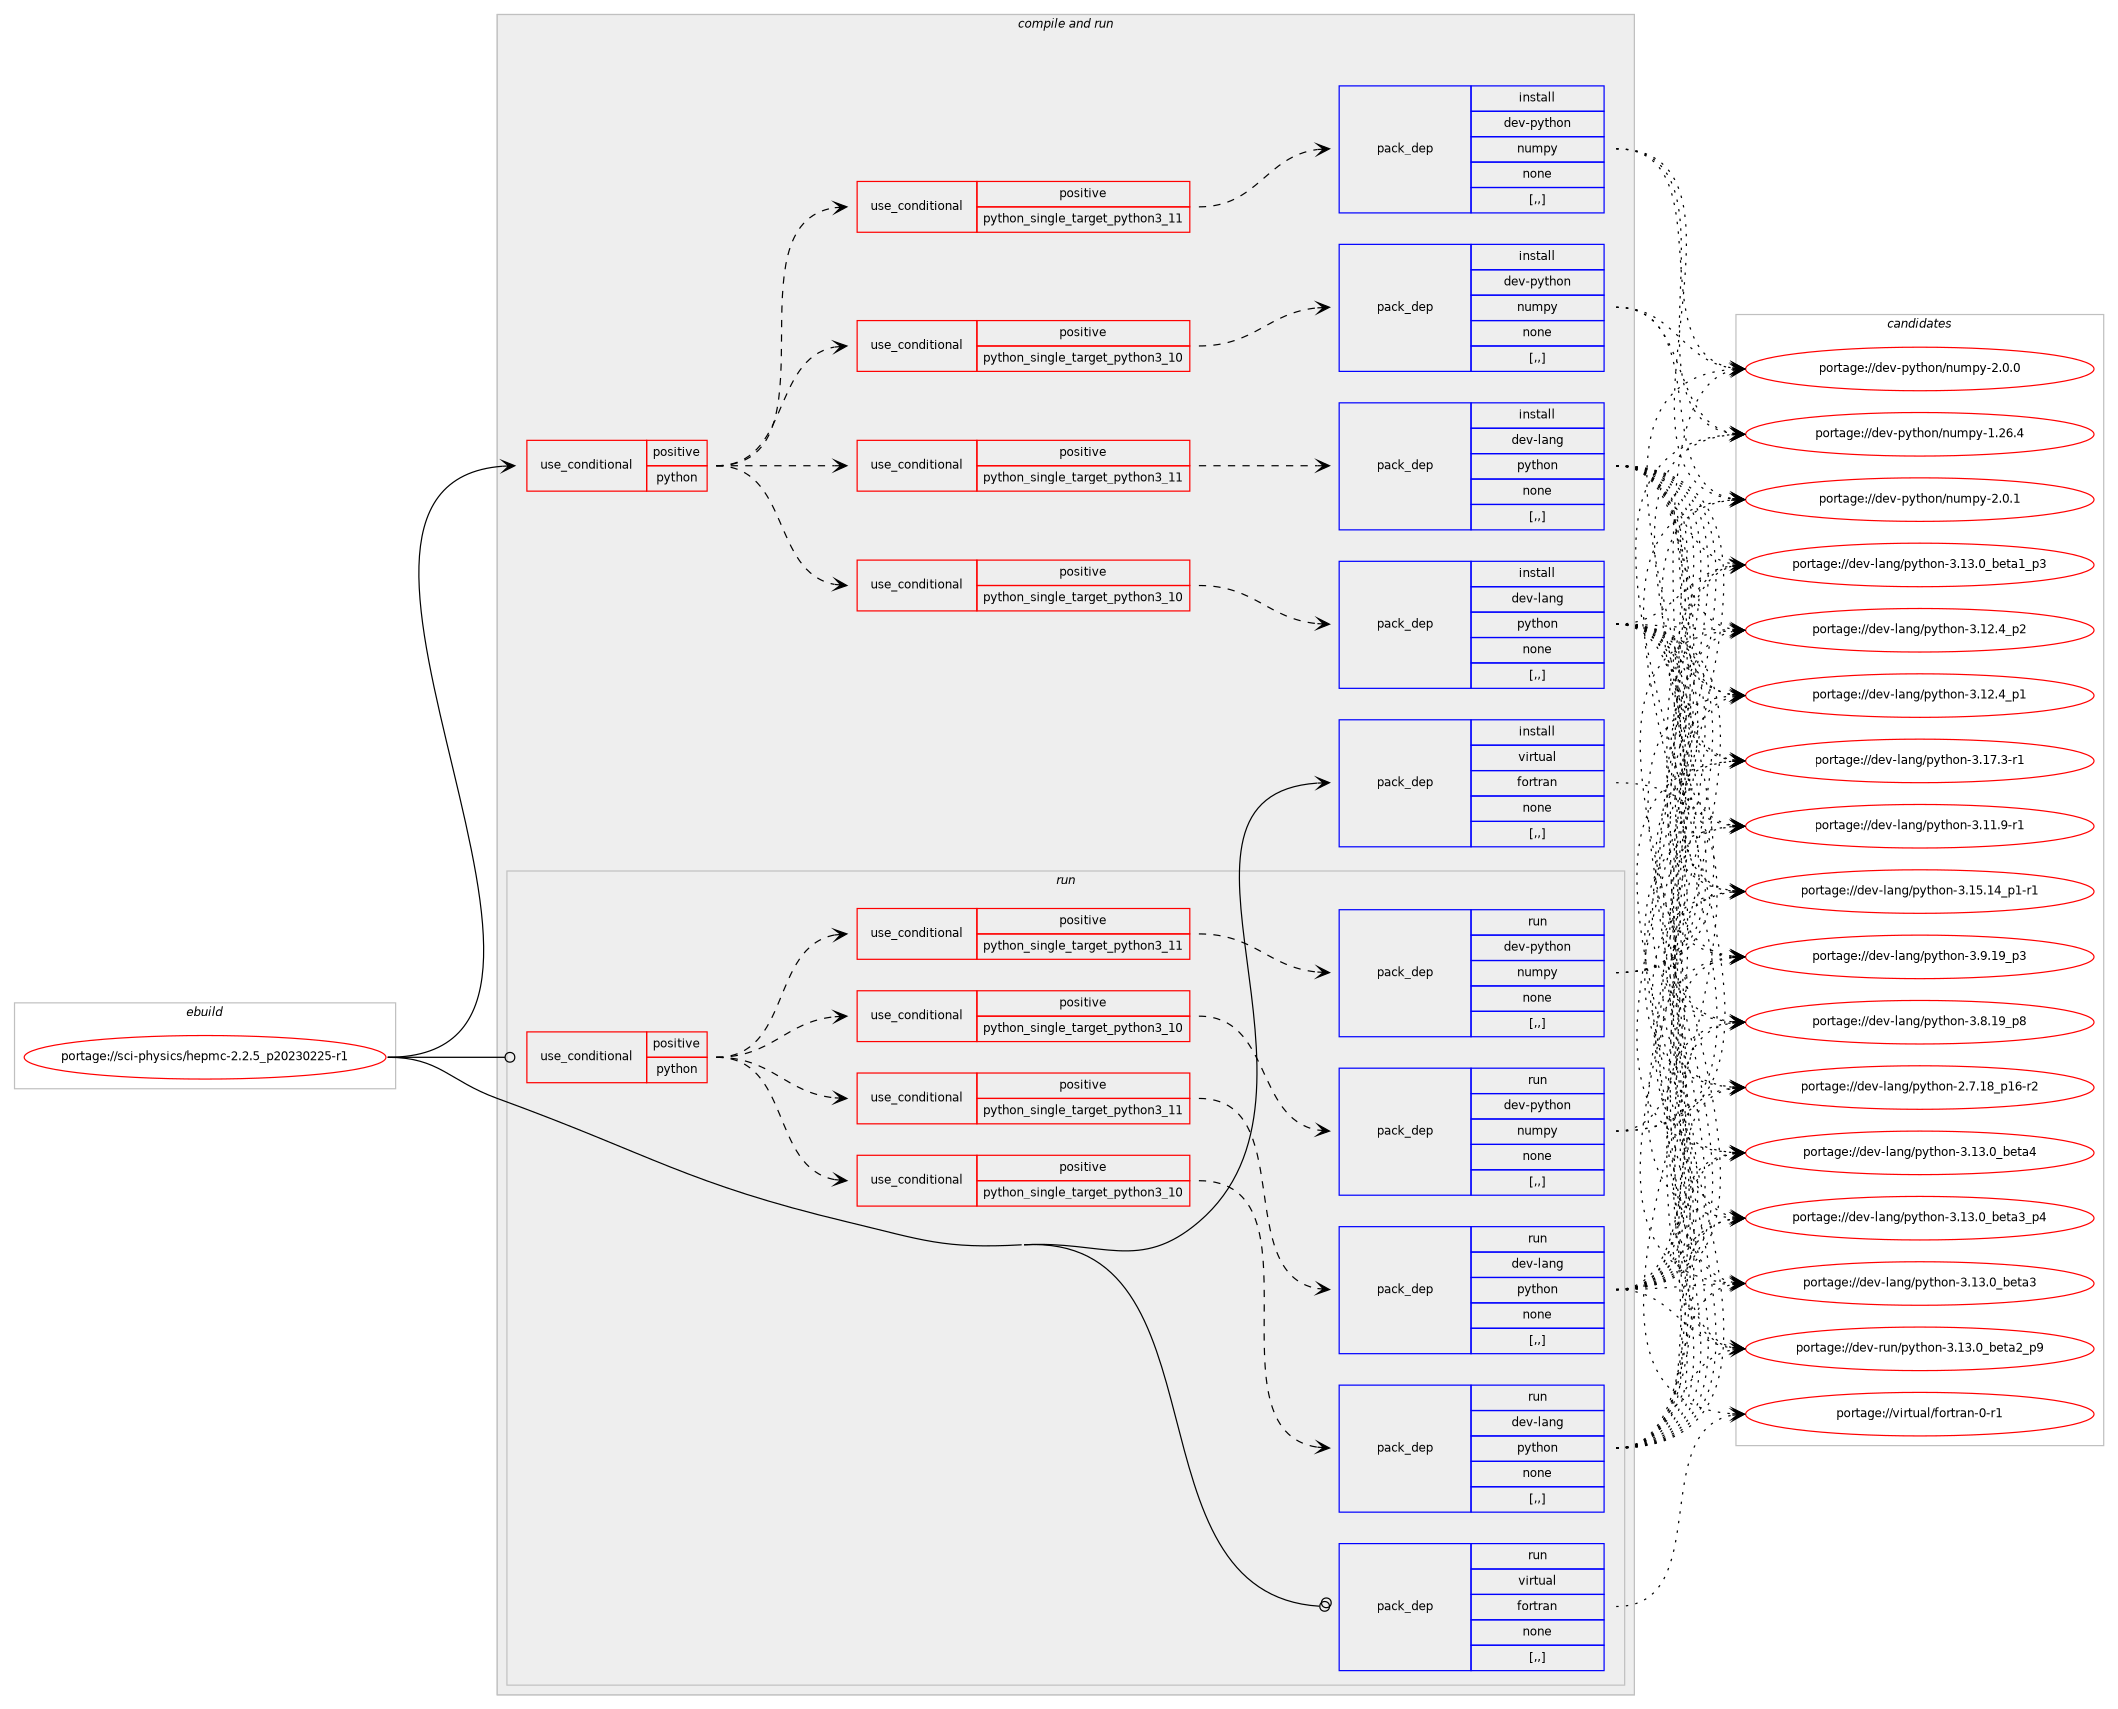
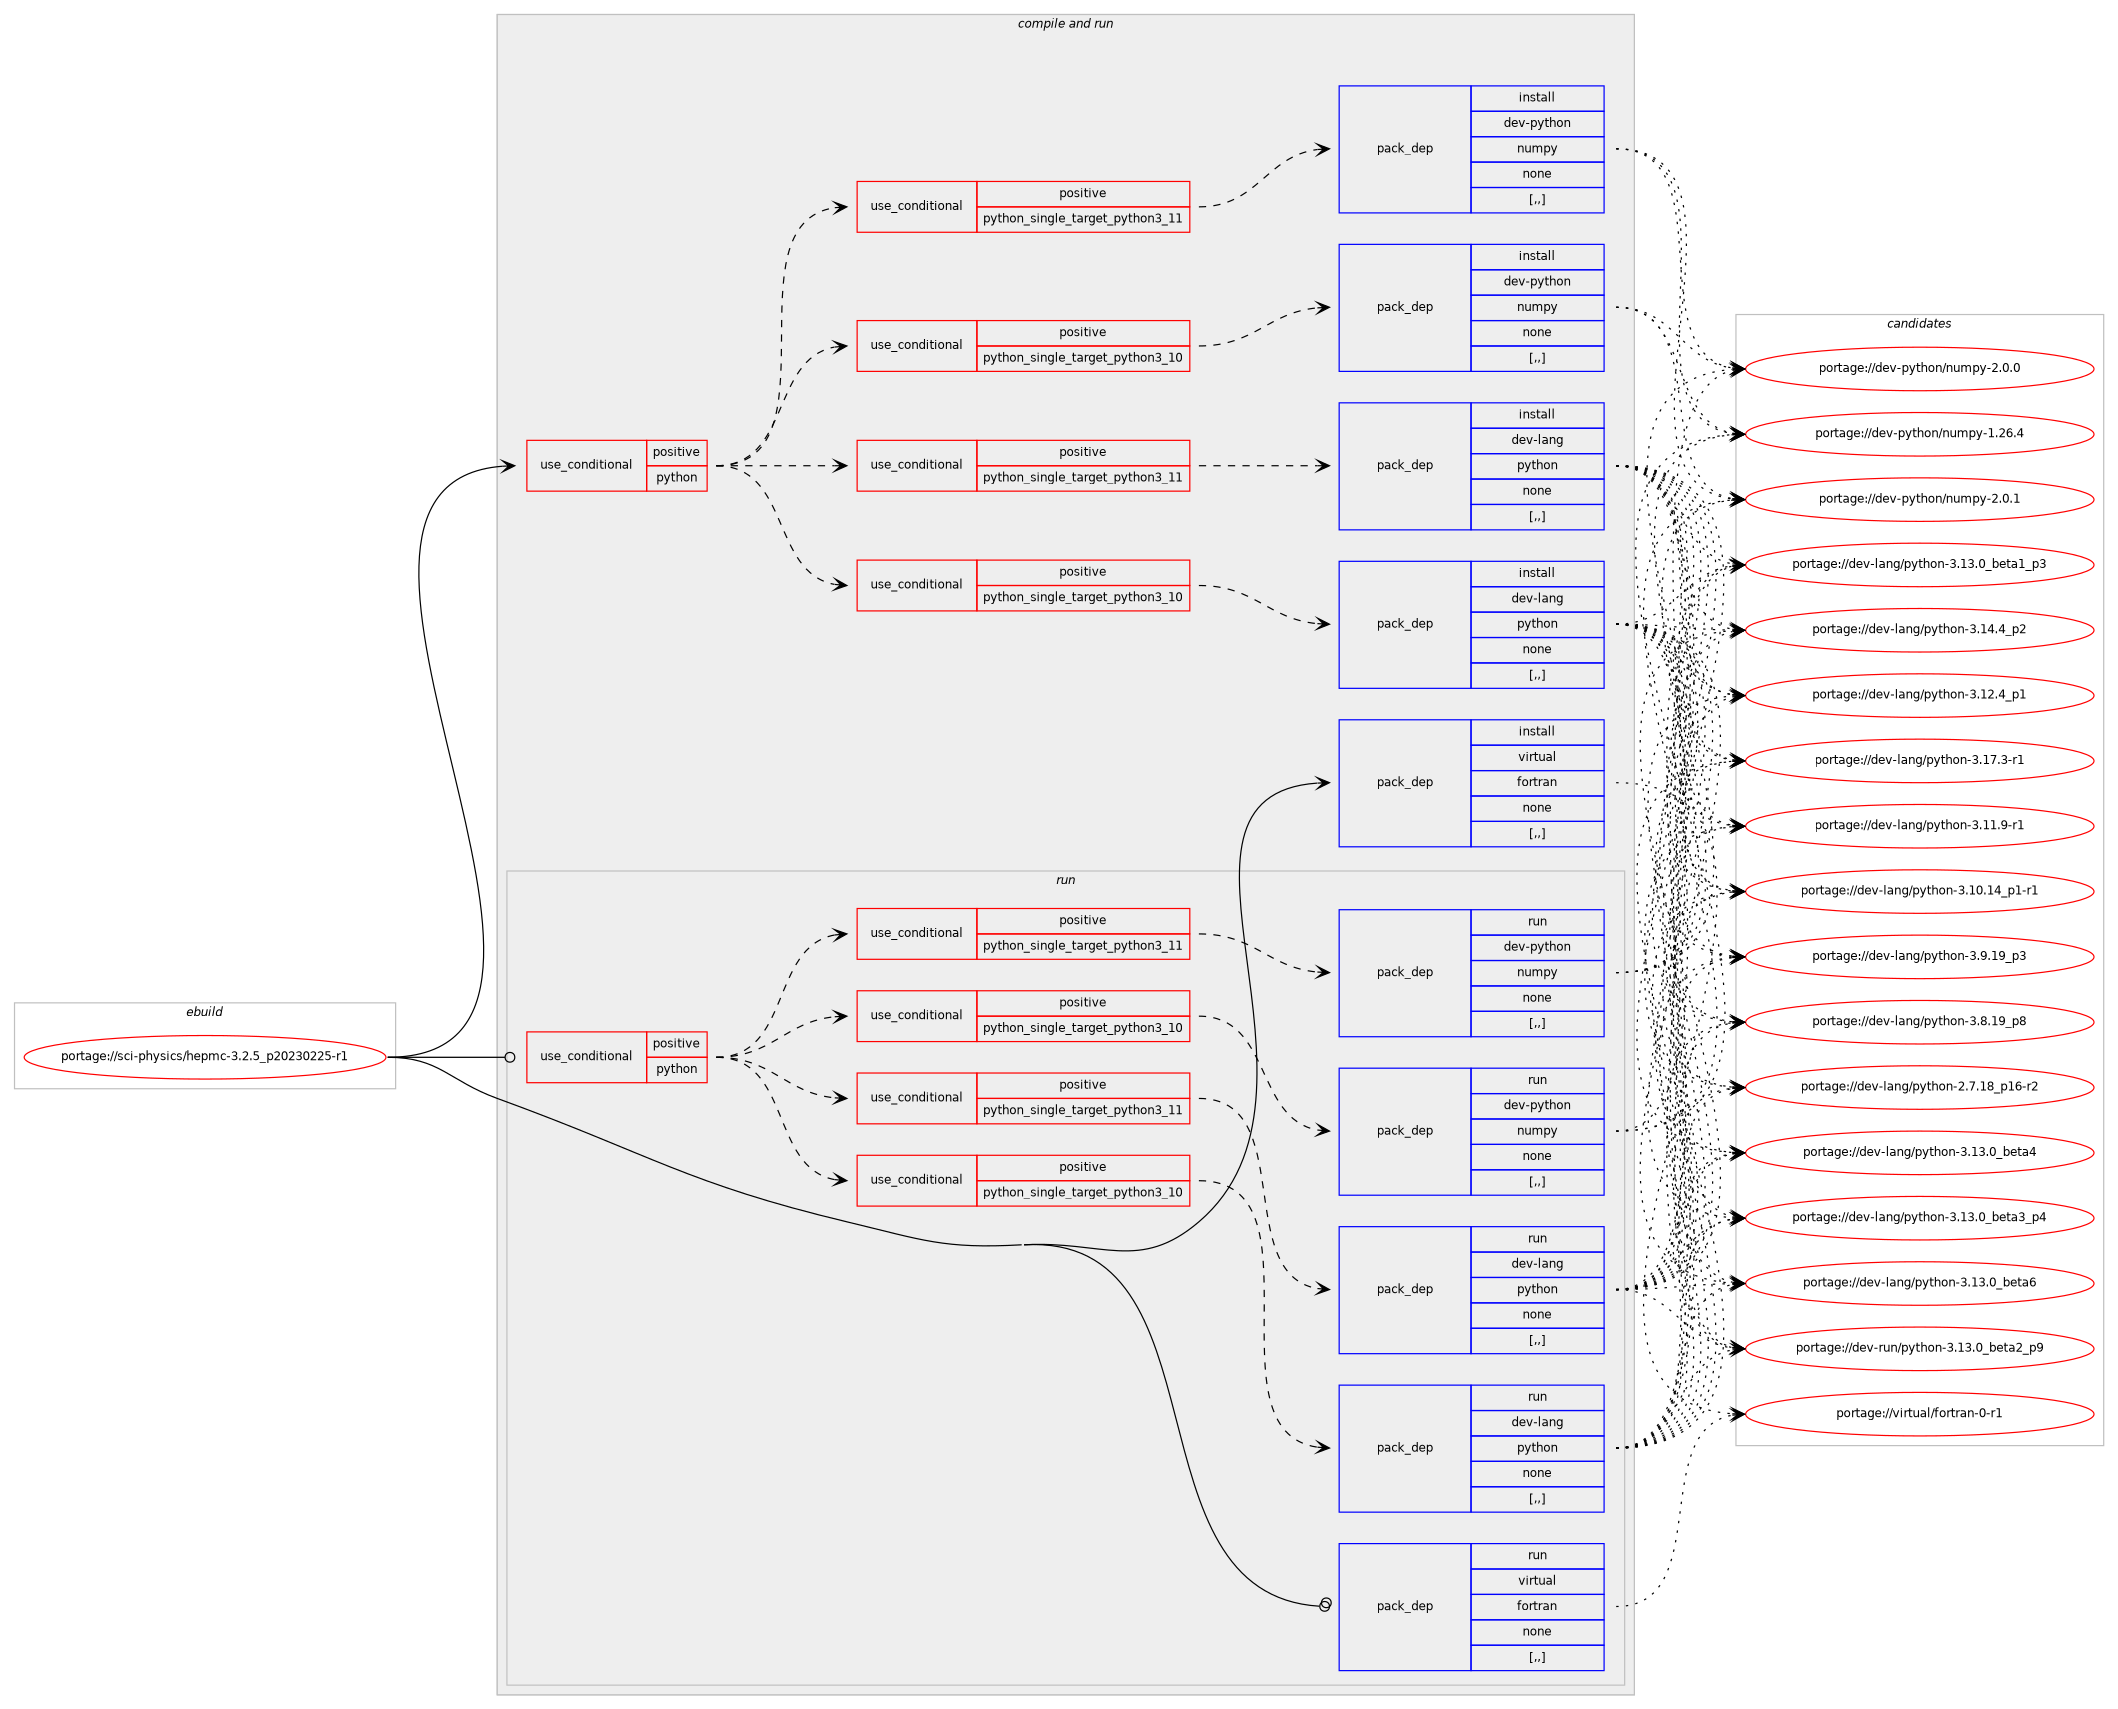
node "portage://dev-lang/python-3.12.4_p2": label "portage://dev-lang/python-3.12.4_p2" -> "portage://dev-lang/python-3.14.4_p2"
node "portage://dev-lang/python-3.15.14_p1-r1": label "portage://dev-lang/python-3.15.14_p1-r1" -> "portage://dev-lang/python-3.10.14_p1-r1"
node "portage://sci-physics/hepmc-2.2.5_p20230225-r1": label "portage://sci-physics/hepmc-2.2.5_p20230225-r1" -> "portage://sci-physics/hepmc-3.2.5_p20230225-r1"
node "portage://dev-lang/python-3.13.0_beta3": label "portage://dev-lang/python-3.13.0_beta3" -> "portage://dev-lang/python-3.13.0_beta6"
